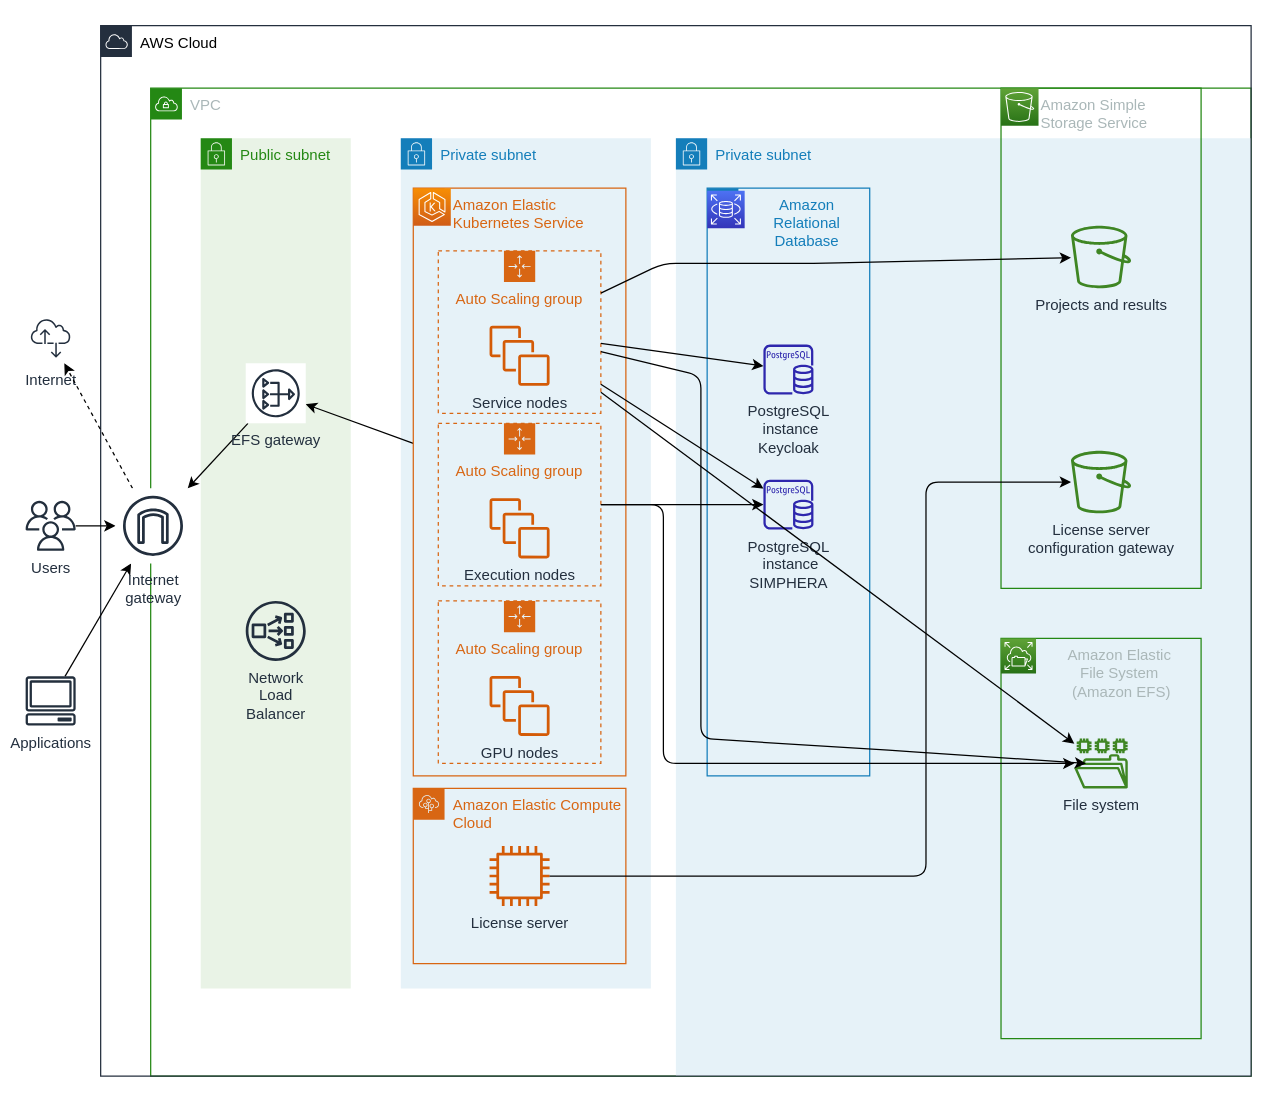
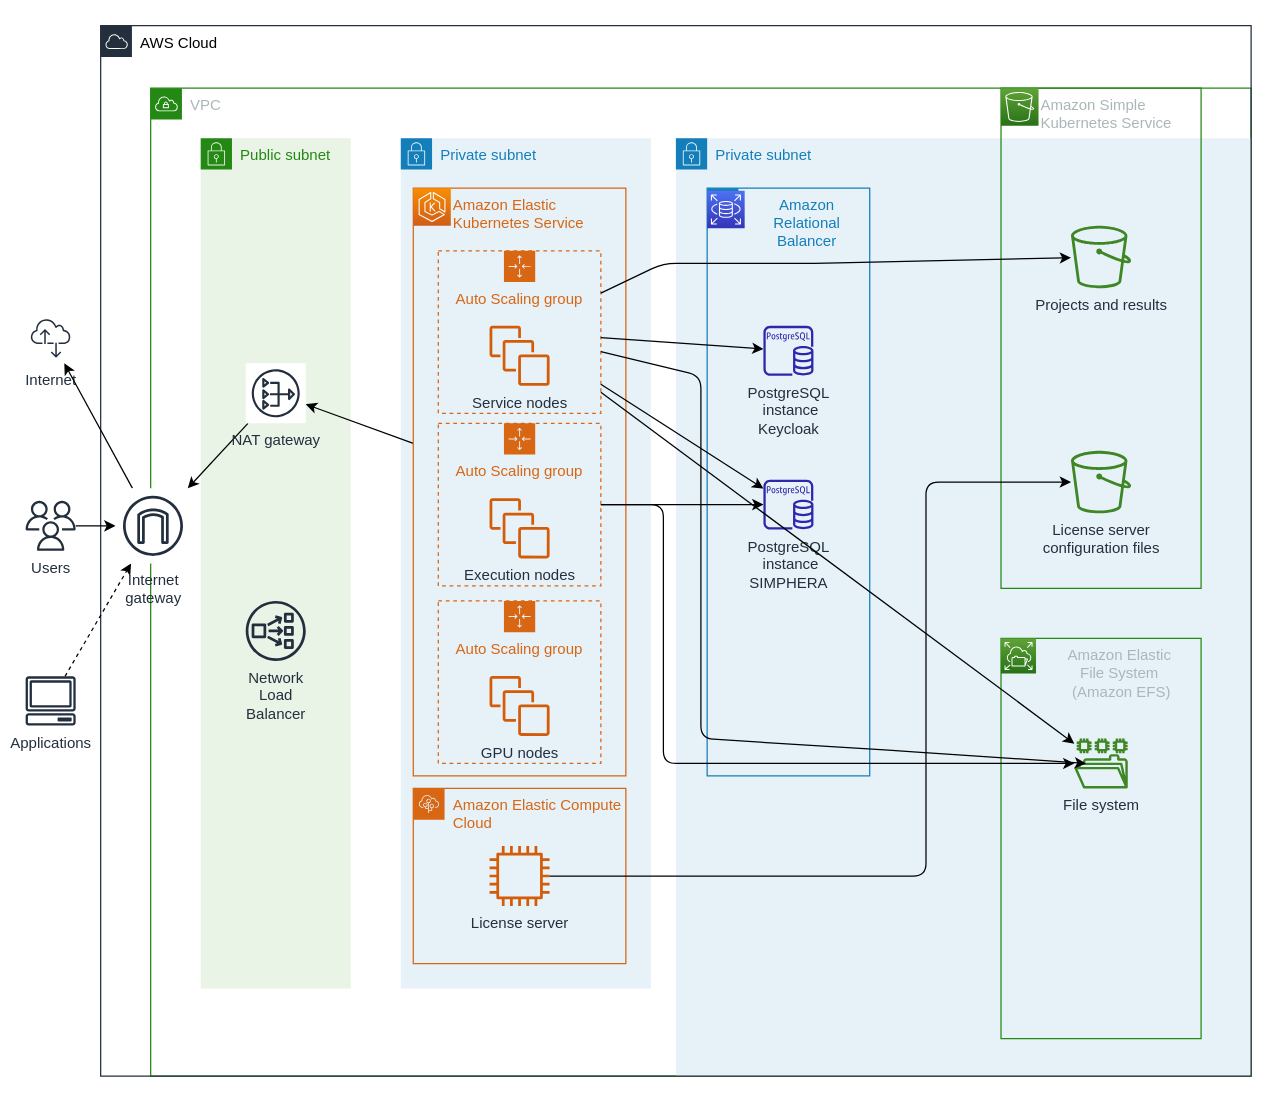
node "Amazon Simple Storage Service": label "Amazon Simple Storage Service" -> "Amazon Simple Kubernetes Service"
node "Amazon Relational Database": label "Amazon Relational Database" -> "Amazon Relational Balancer"
node "PostgreSQL instance Keycloak": moved (788, 369) -> (788, 351)
edge "Internet gateway" -> "Internet": style dashed -> solid
node "EFS gateway": label "EFS gateway" -> "NAT gateway"
node "License server configuration gateway": label "License server configuration gateway" -> "License server configuration files"
edge "Applications" -> "Internet gateway": style solid -> dashed
